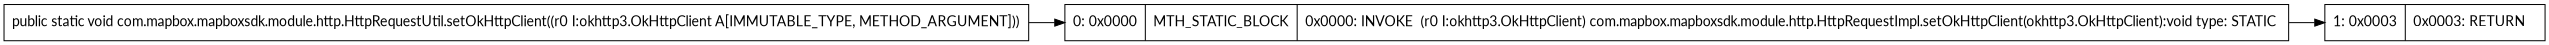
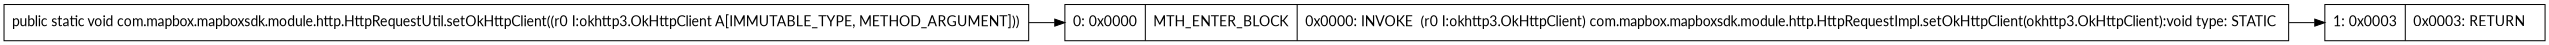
node "0: 0x0000": text "MTH_STATIC_BLOCK" -> "MTH_ENTER_BLOCK"
